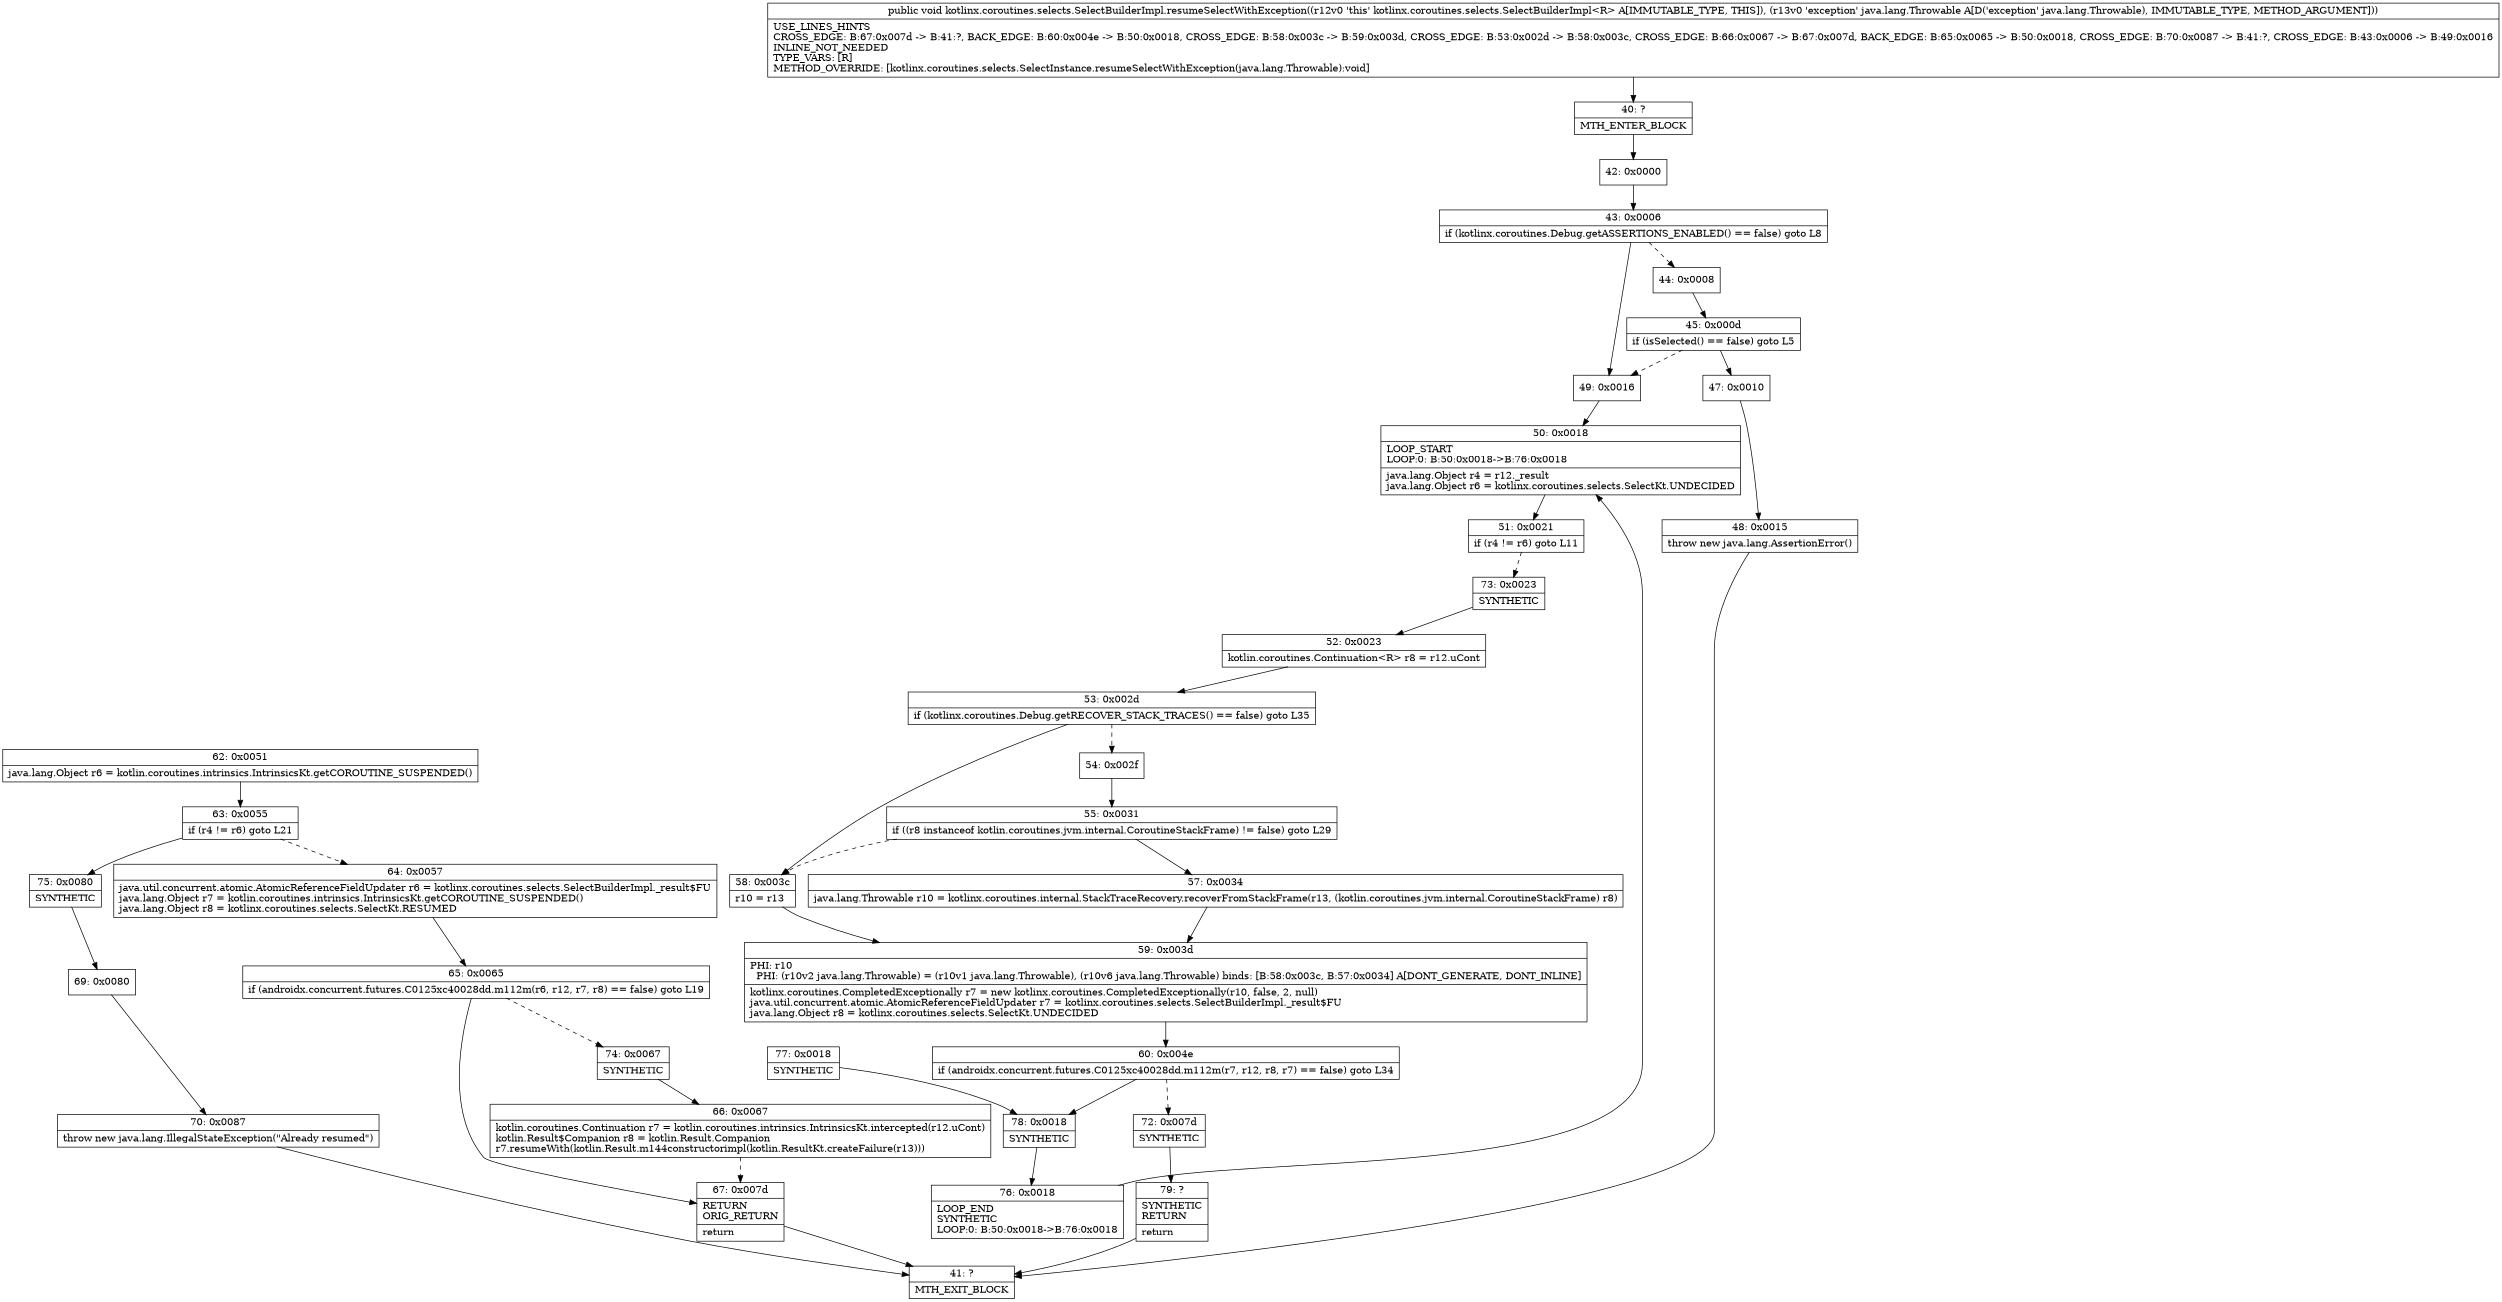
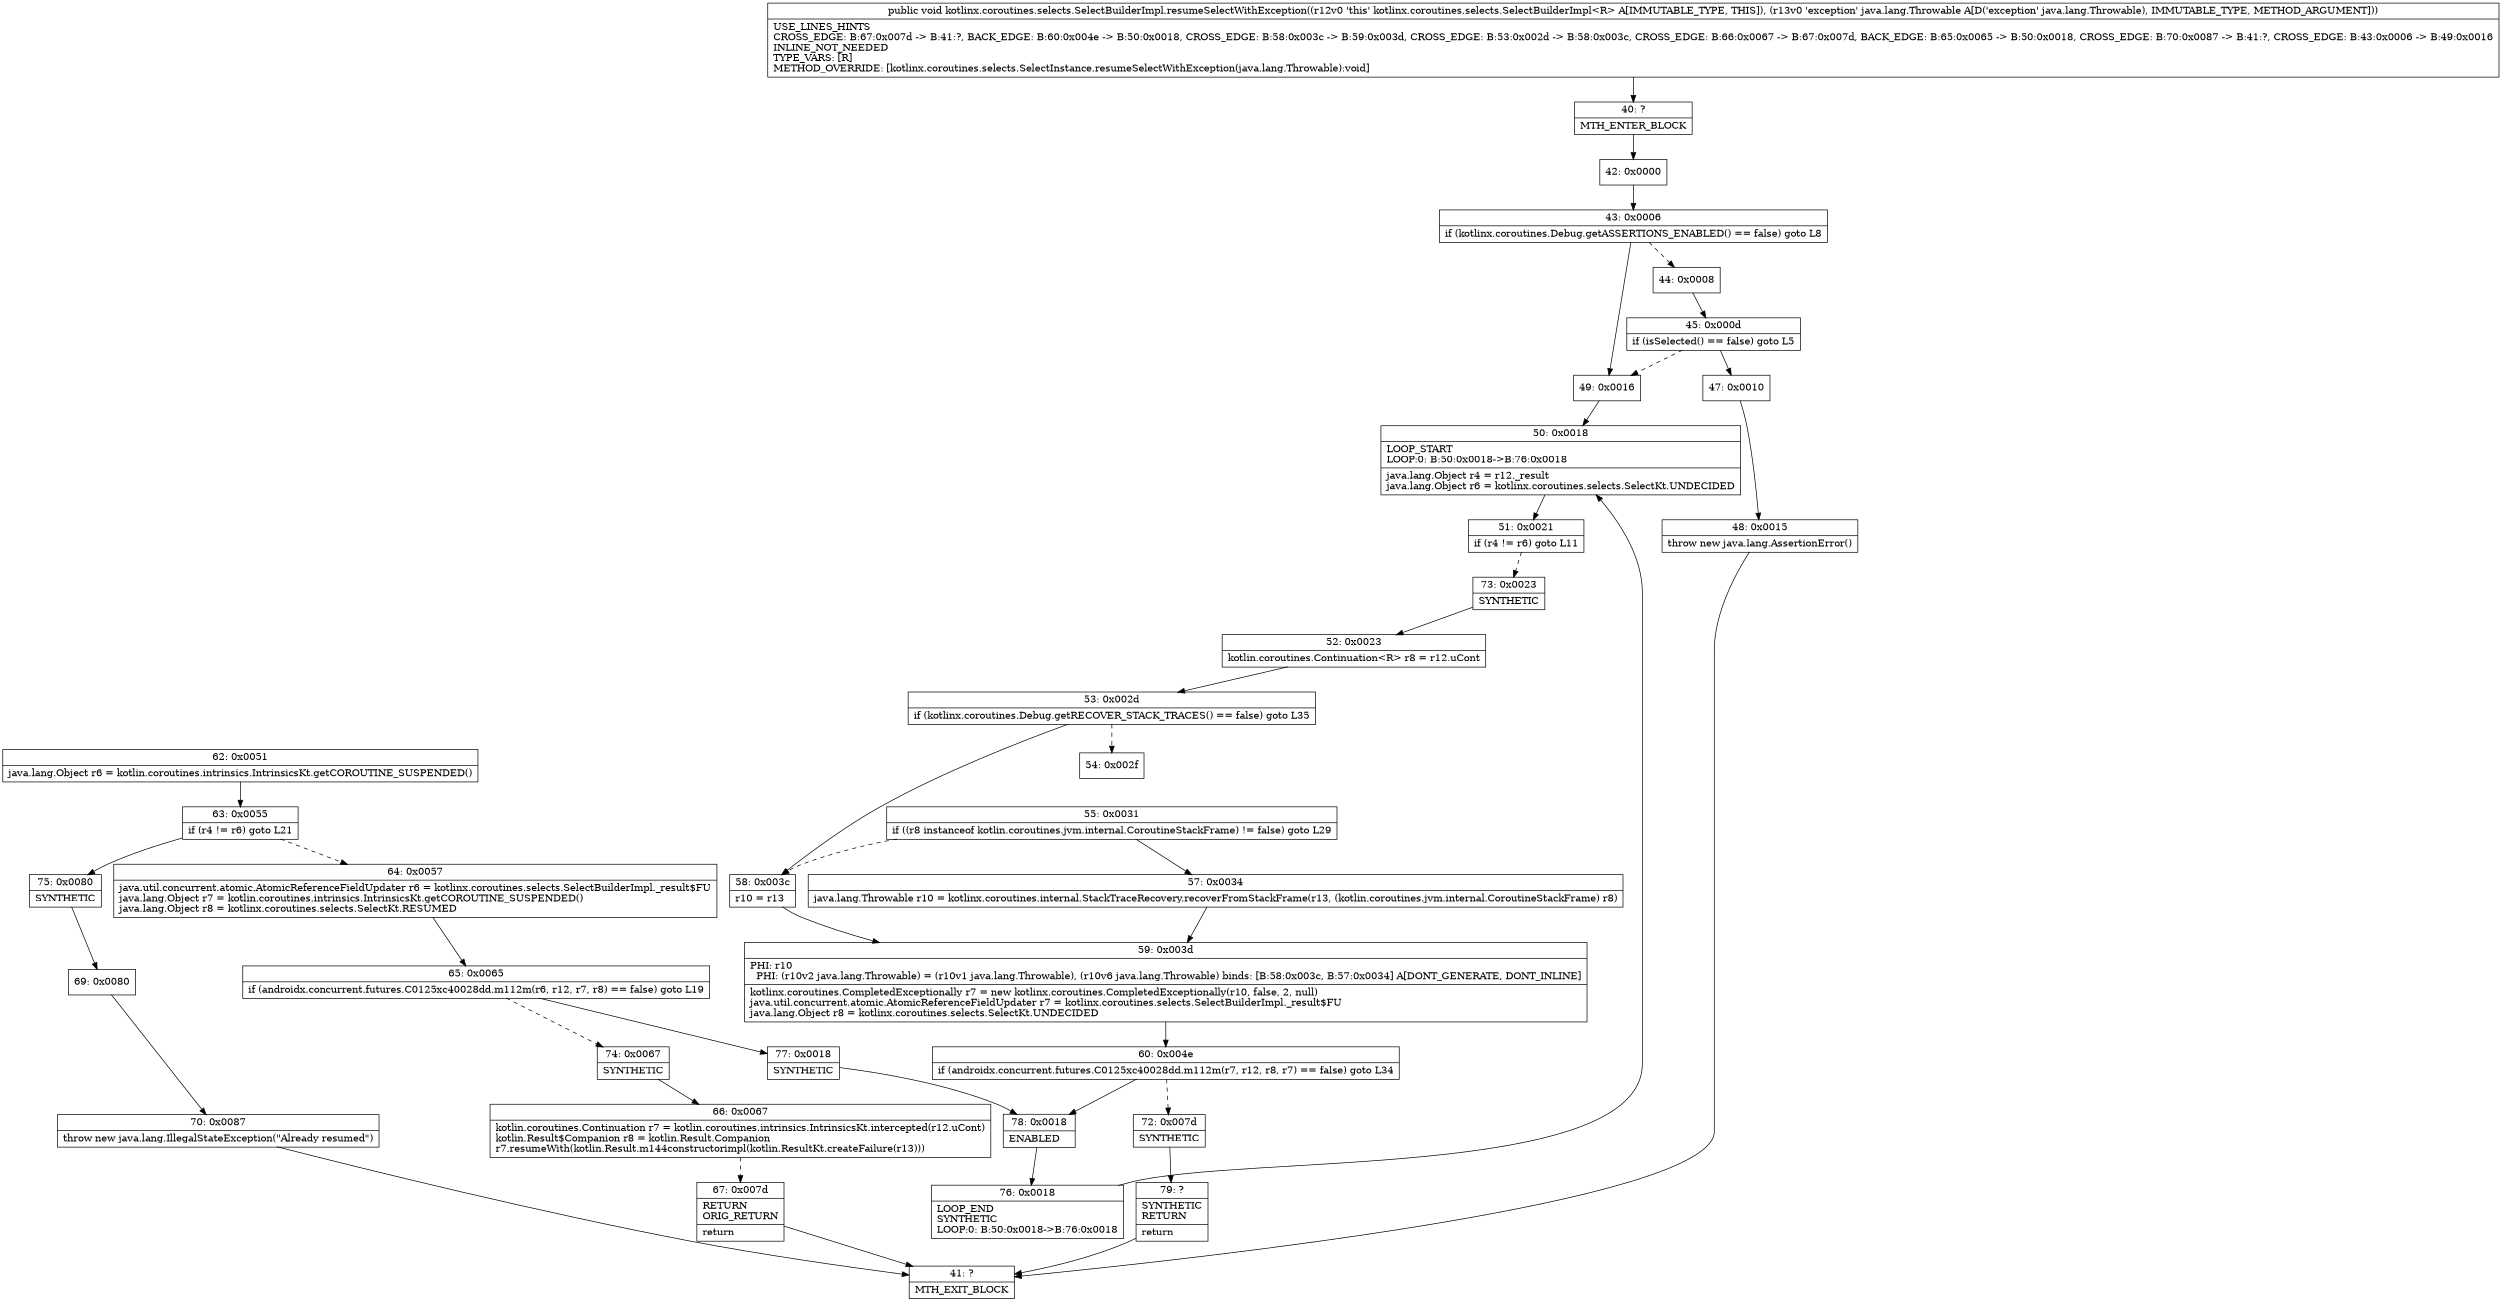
edge "54: 0x002f" -> "55: 0x0031": removed
node "78: 0x0018": text "SYNTHETIC" -> "ENABLED"
edge "65: 0x0065" -> "67: 0x007d": now "65: 0x0065" -> "77: 0x0018"
